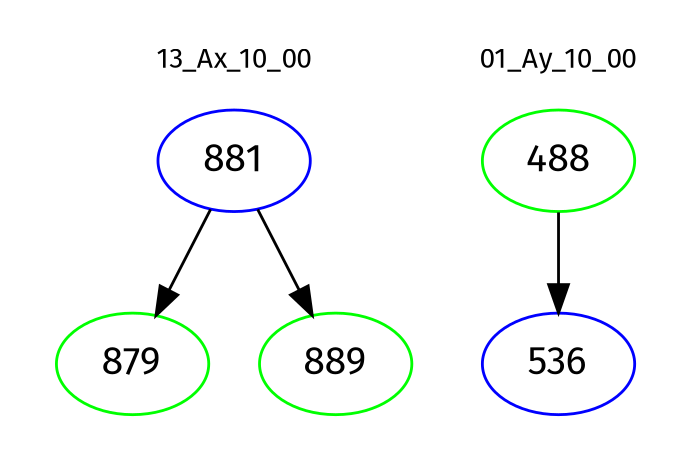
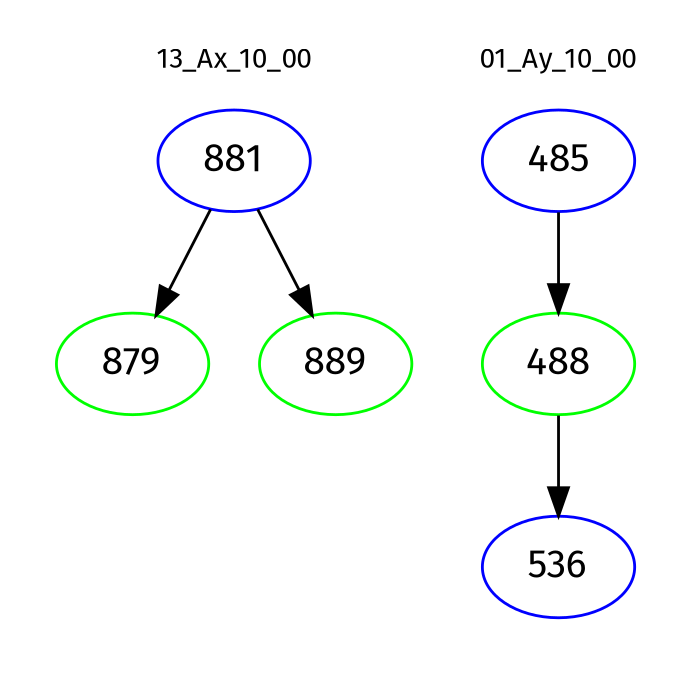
node "485": added
